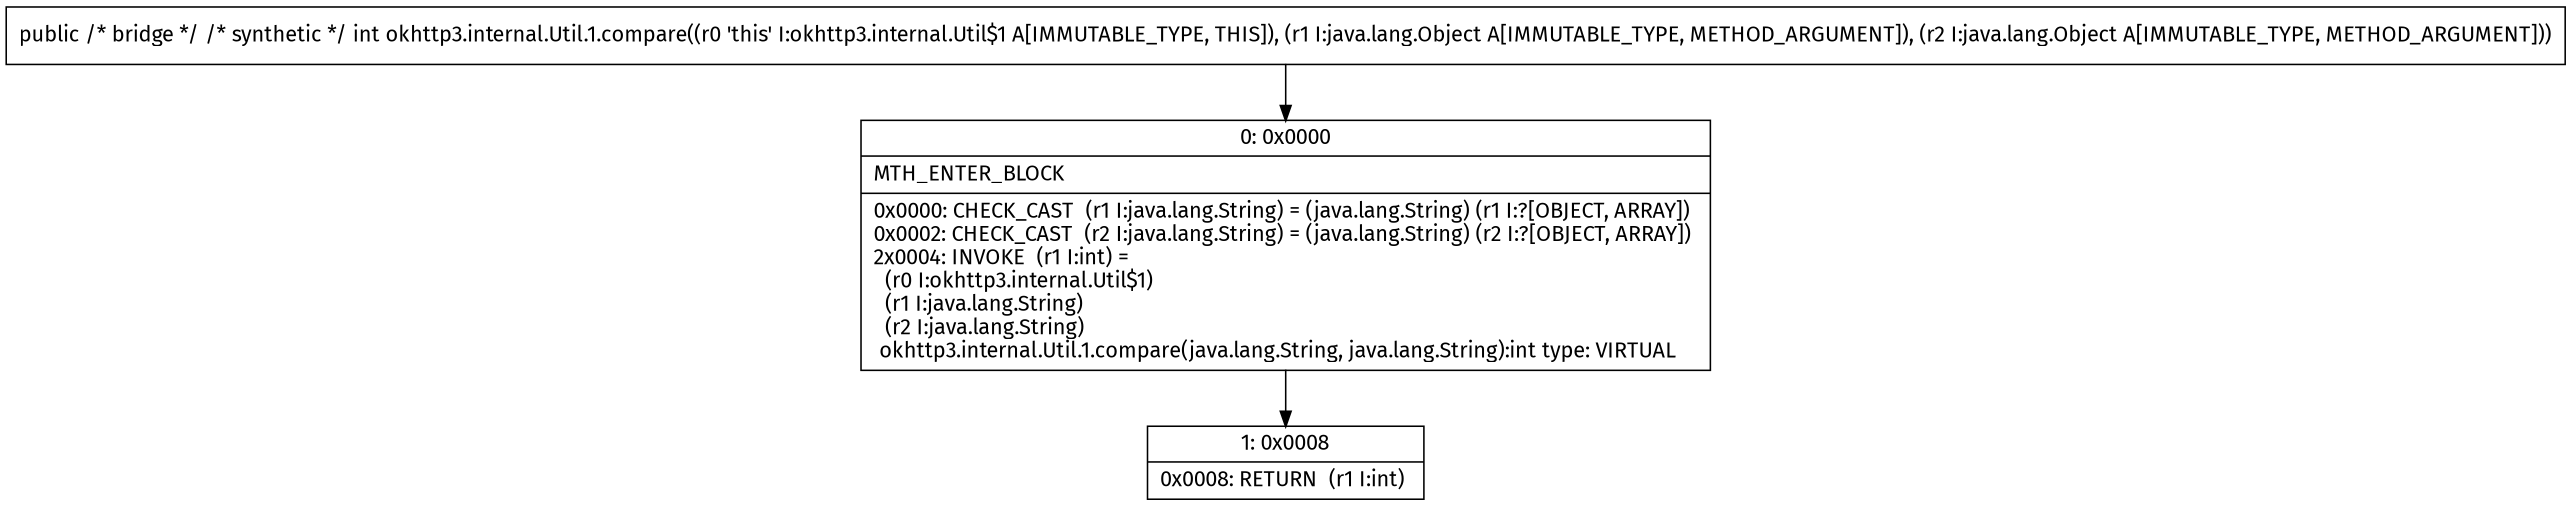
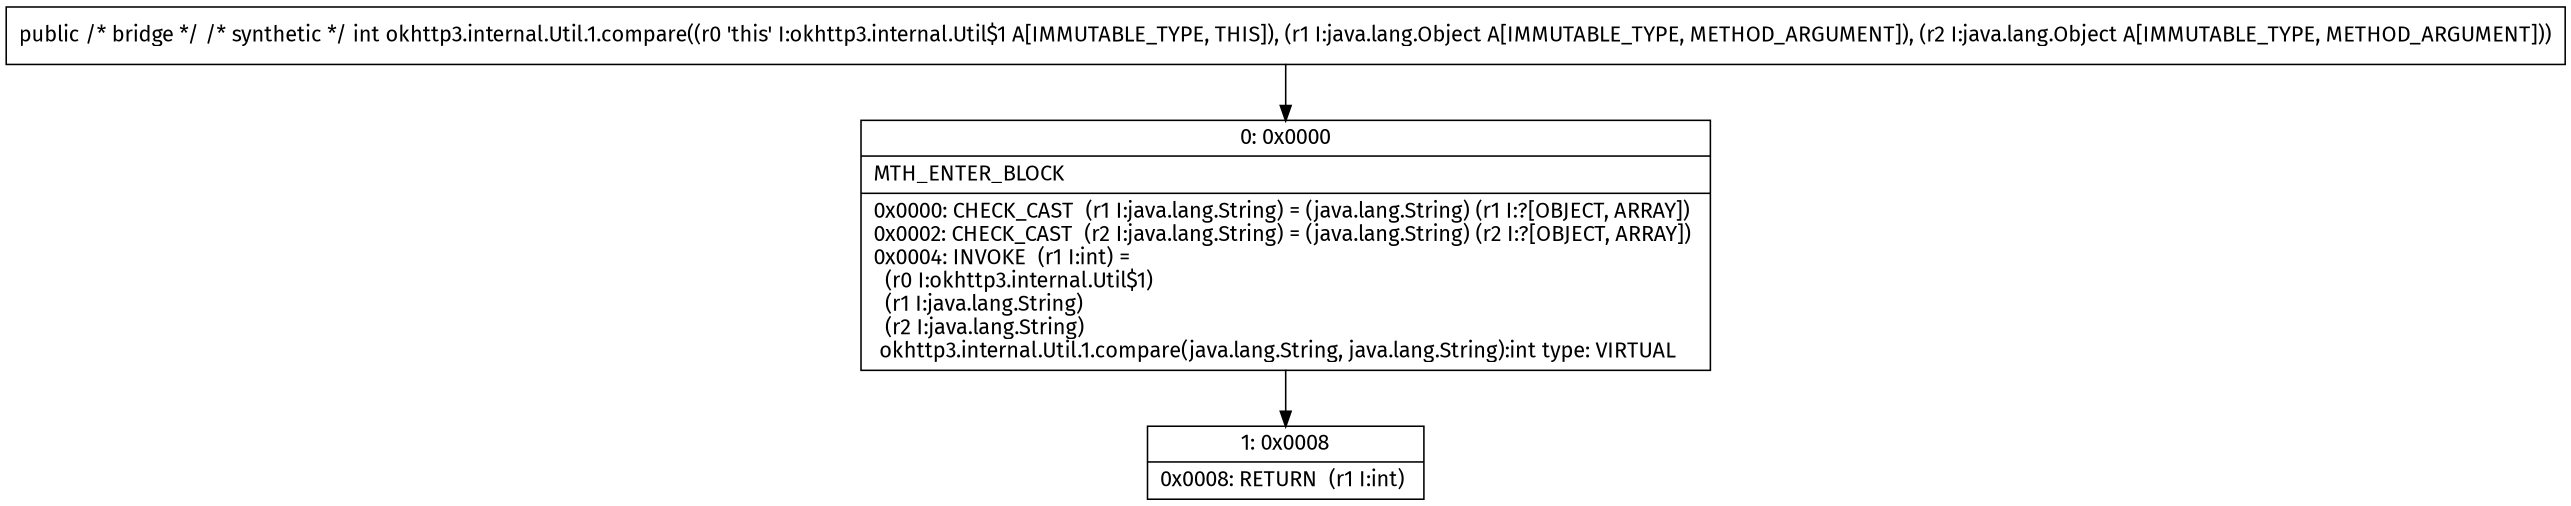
node "0: 0x0000": text "2x0004: INVOKE  (r1 I:int) =" -> "0x0004: INVOKE  (r1 I:int) ="
